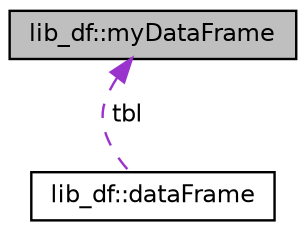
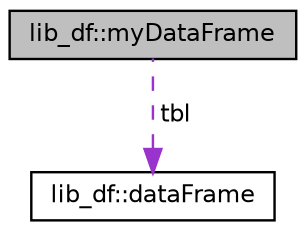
edge "lib_df::dataFrame" -> "lib_df::myDataFrame": reversed
